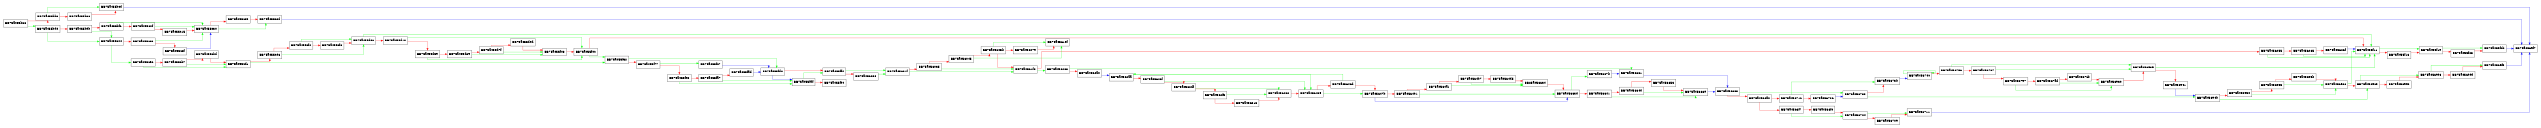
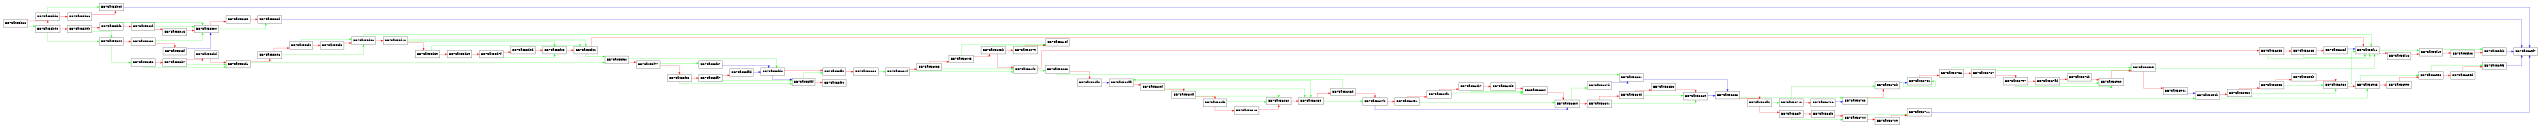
edge "BB75a455d69" -> "BB75a455f03": now "BB75a455d18" -> "BB75a455f03"
edge "BB75a455ff4" -> "BB75a45601f": removed
edge "BB75a4566a0" -> "BB75a45671c": color red -> green
